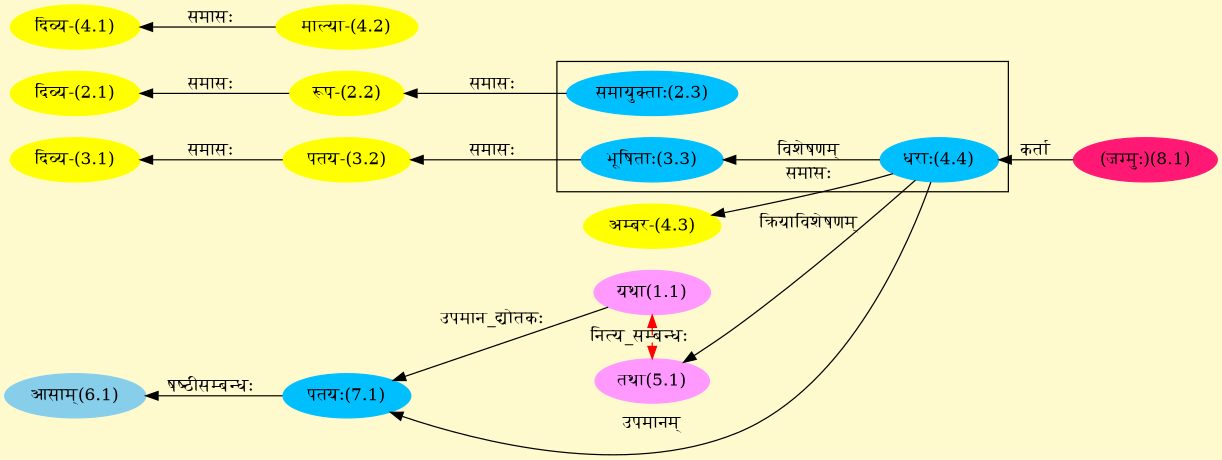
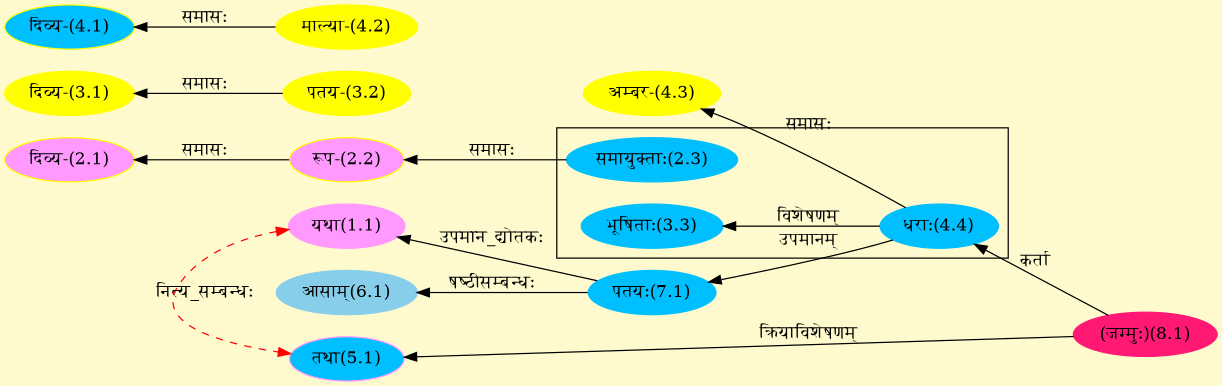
node "दिव्य-(4.1)": fillcolor #ffff00 -> #00bfff
node "दिव्य-(2.1)": fillcolor #ffff00 -> #ff99ff
node "रूप-(2.2)": fillcolor #ffff00 -> #ff99ff
edge "भूषिताः(3.3)" -> "पतय-(3.2)": removed, label "समासः"
edge "धराः(4.4)" -> "तथा(5.1)": now "(जग्मुः)(8.1)" -> "तथा(5.1)"
edge "यथा(1.1)" -> "पतयः(7.1)": reversed
node "तथा(5.1)": fillcolor #ff99ff -> #00bfff
